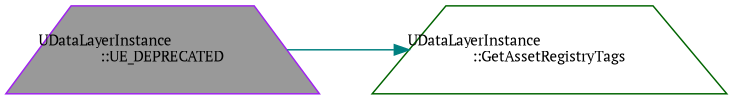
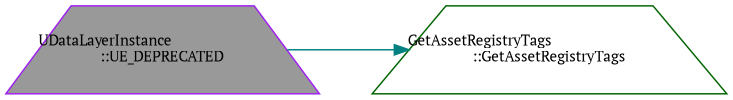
node "UDataLayerInstance ::GetAssetRegistryTags": label "UDataLayerInstance ::GetAssetRegistryTags" -> "GetAssetRegistryTags ::GetAssetRegistryTags"
